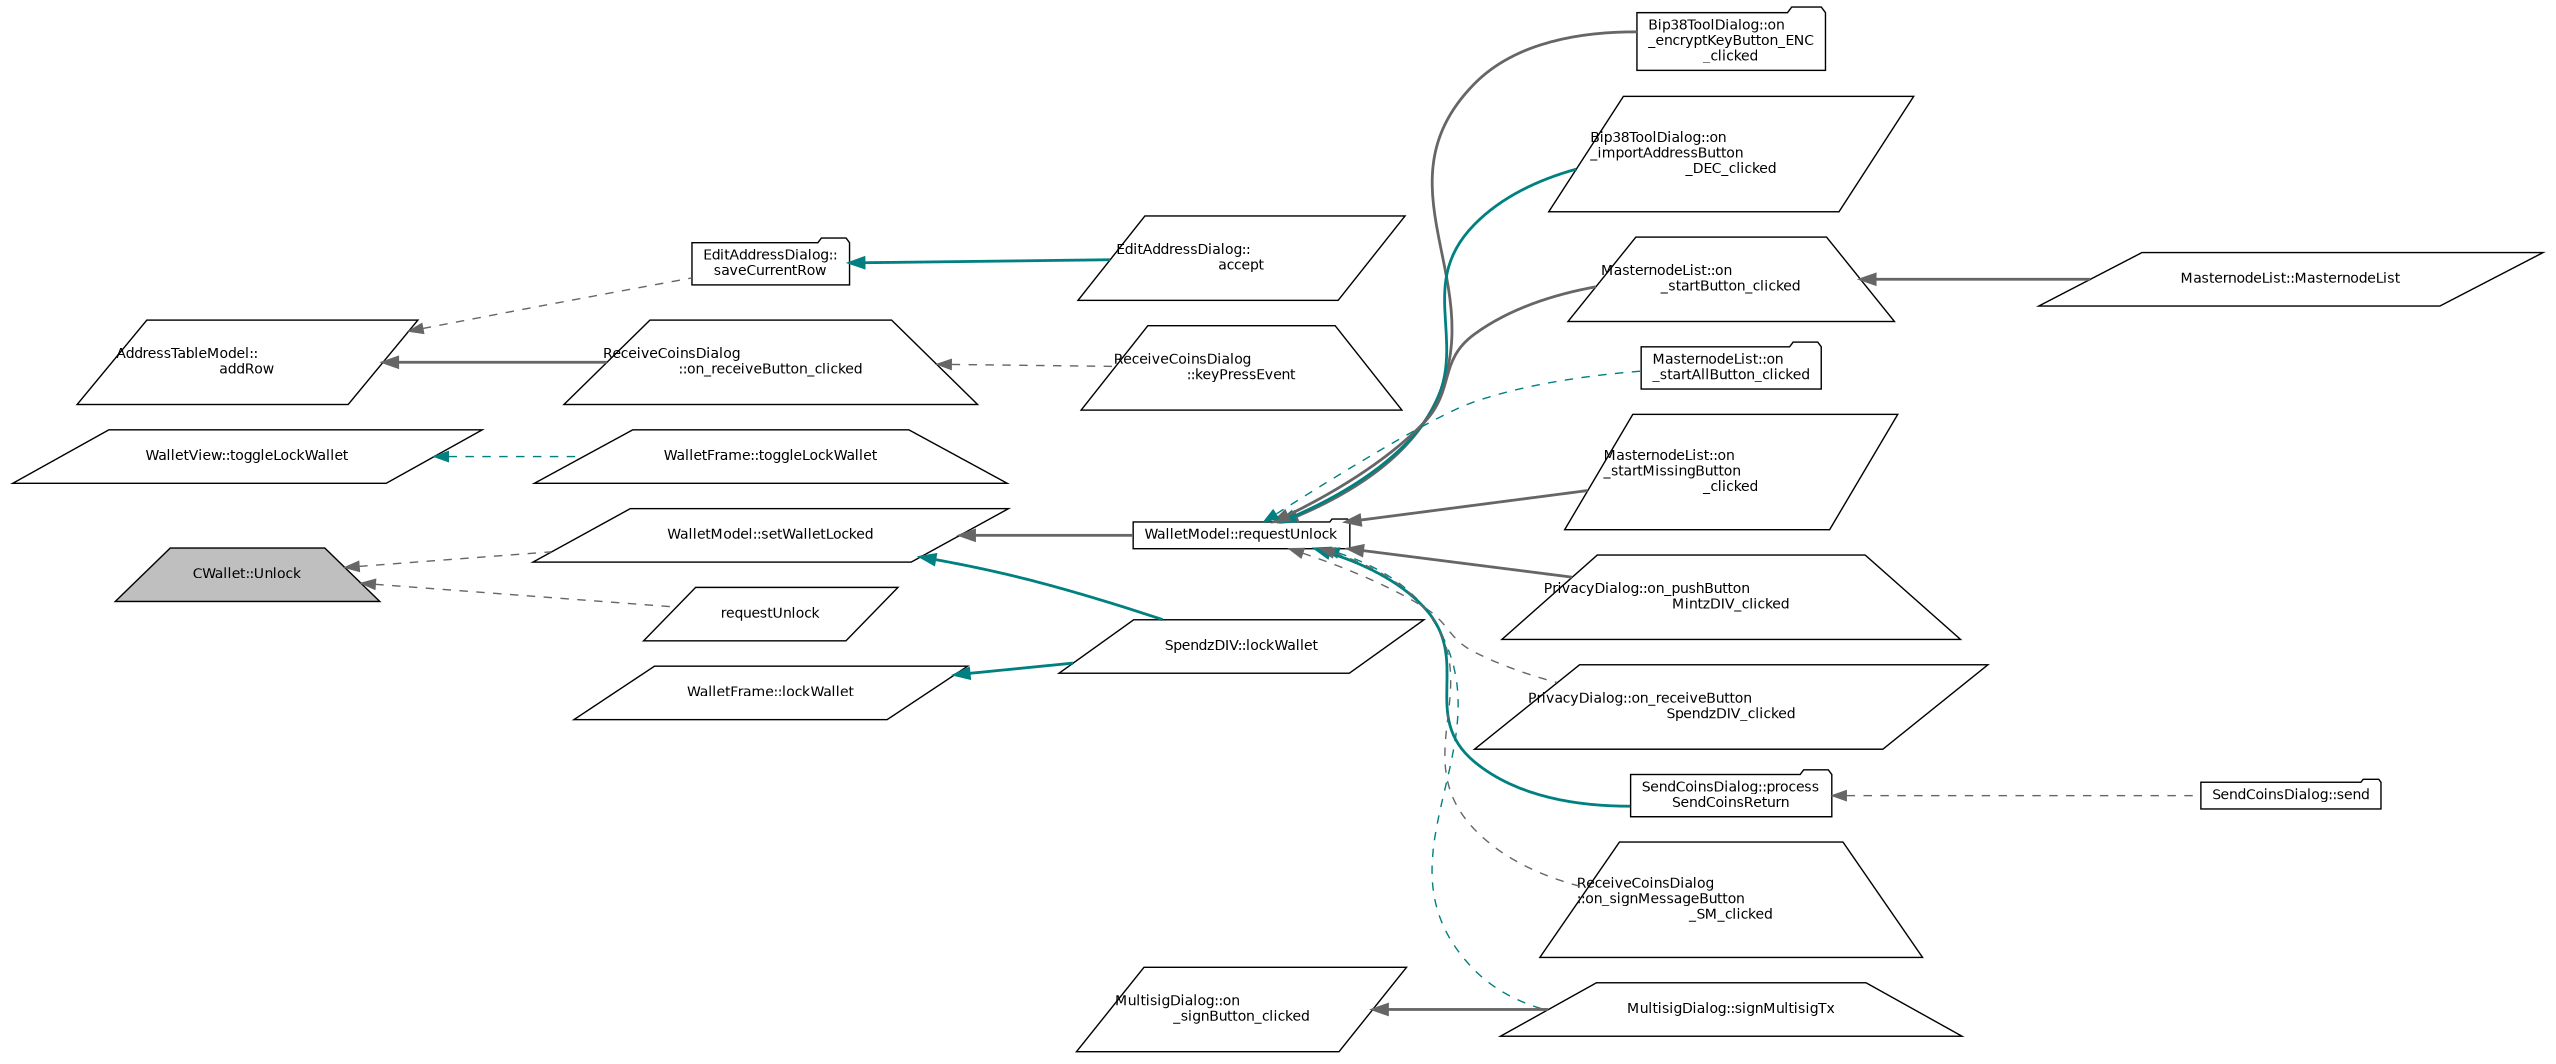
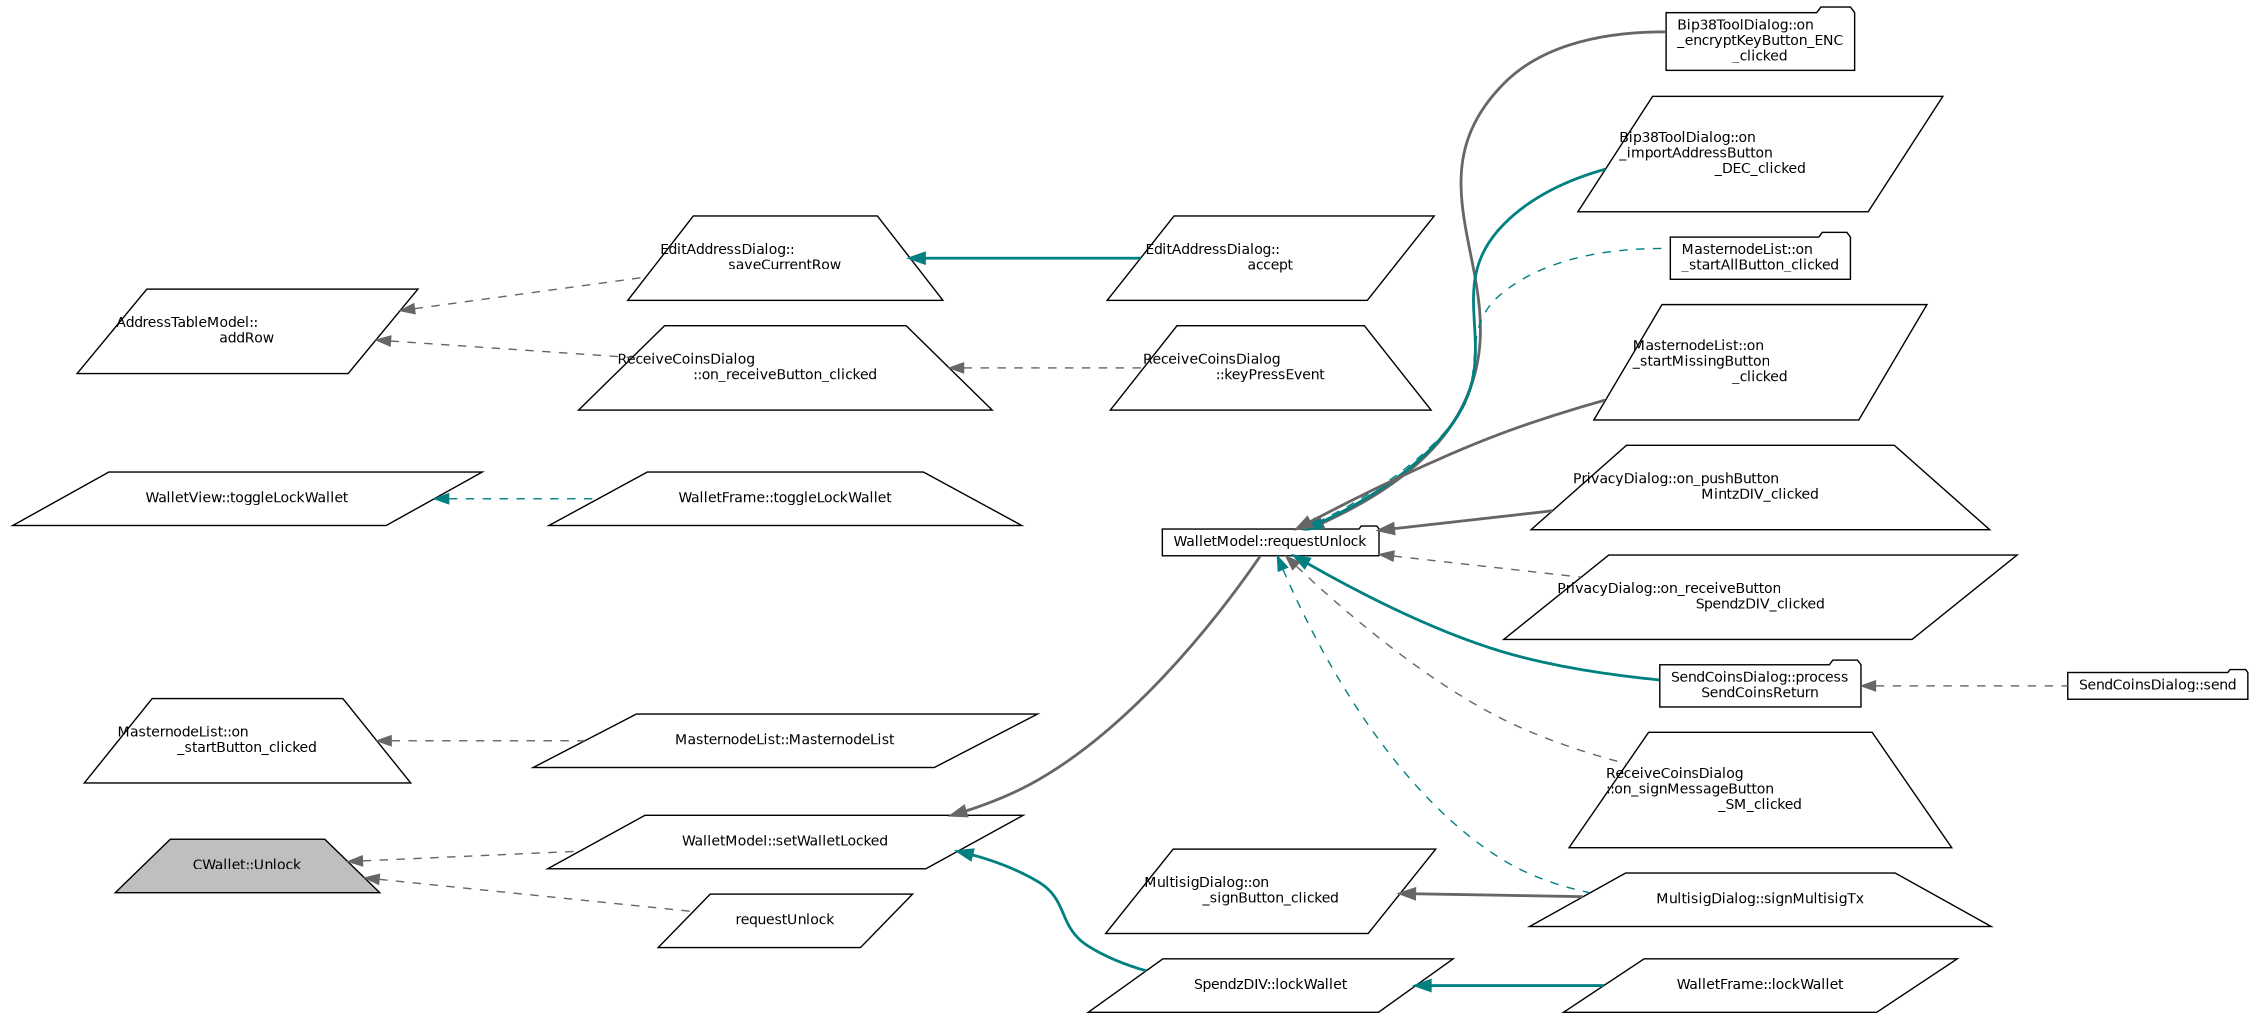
node "EditAddressDialog:: saveCurrentRow": shape folder -> trapezium
edge "MasternodeList::MasternodeList" -> "MasternodeList::on _startButton_clicked": style bold -> dashed
edge "MasternodeList::on _startButton_clicked" -> "WalletModel::requestUnlock": removed
edge "ReceiveCoinsDialog ::on_receiveButton_clicked" -> "AddressTableModel:: addRow": style bold -> dashed
edge "SpendzDIV::lockWallet" -> "WalletFrame::lockWallet": reversed
